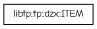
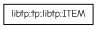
node "libtp::tp::dzx::ITEM": label "libtp::tp::dzx::ITEM" -> "libtp::tp::libtp::ITEM"
